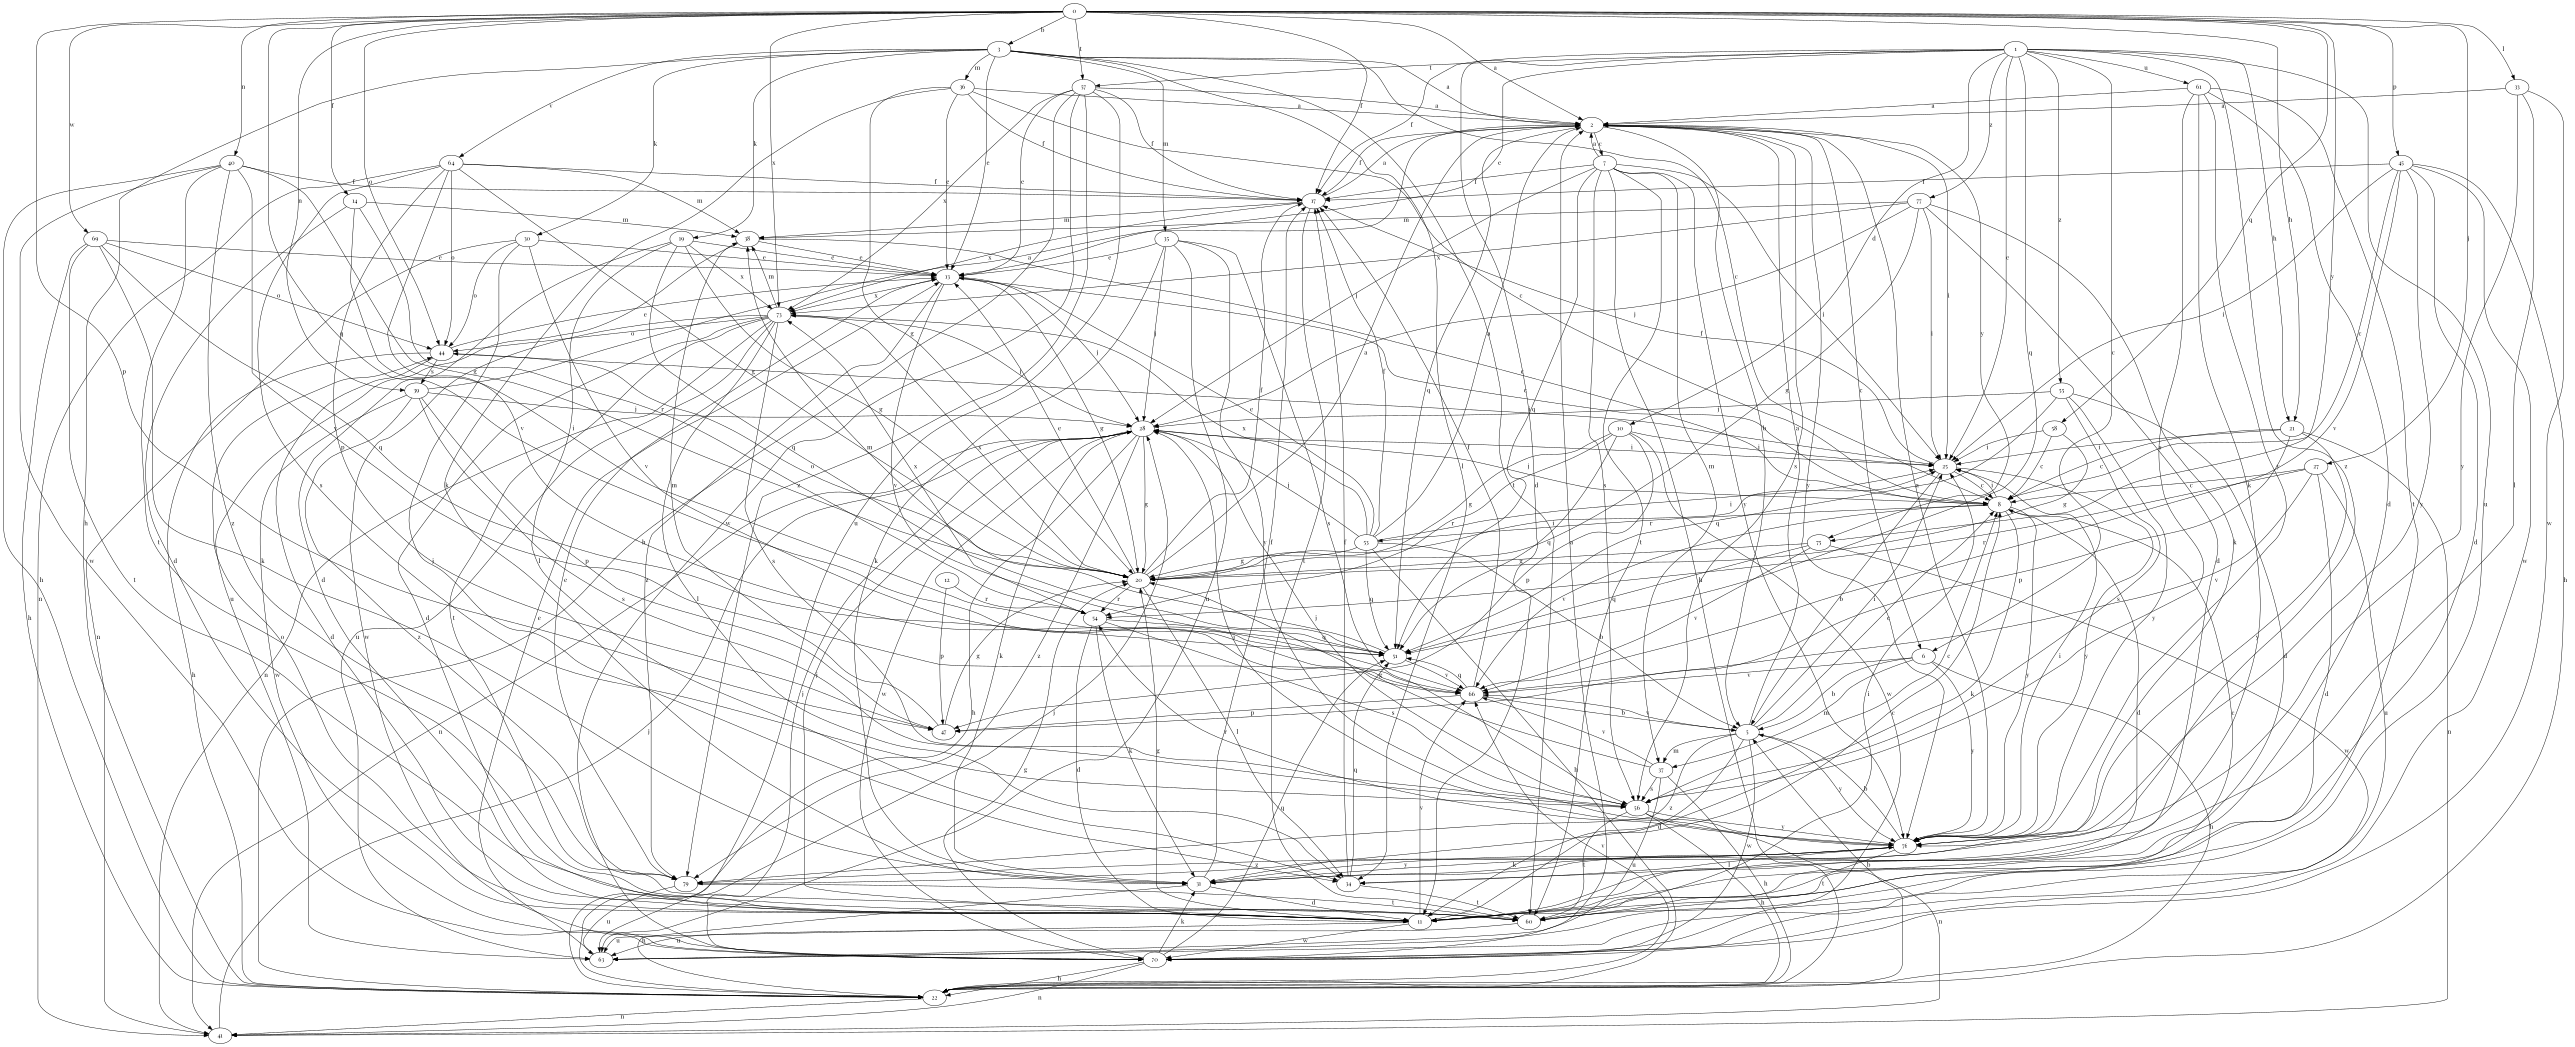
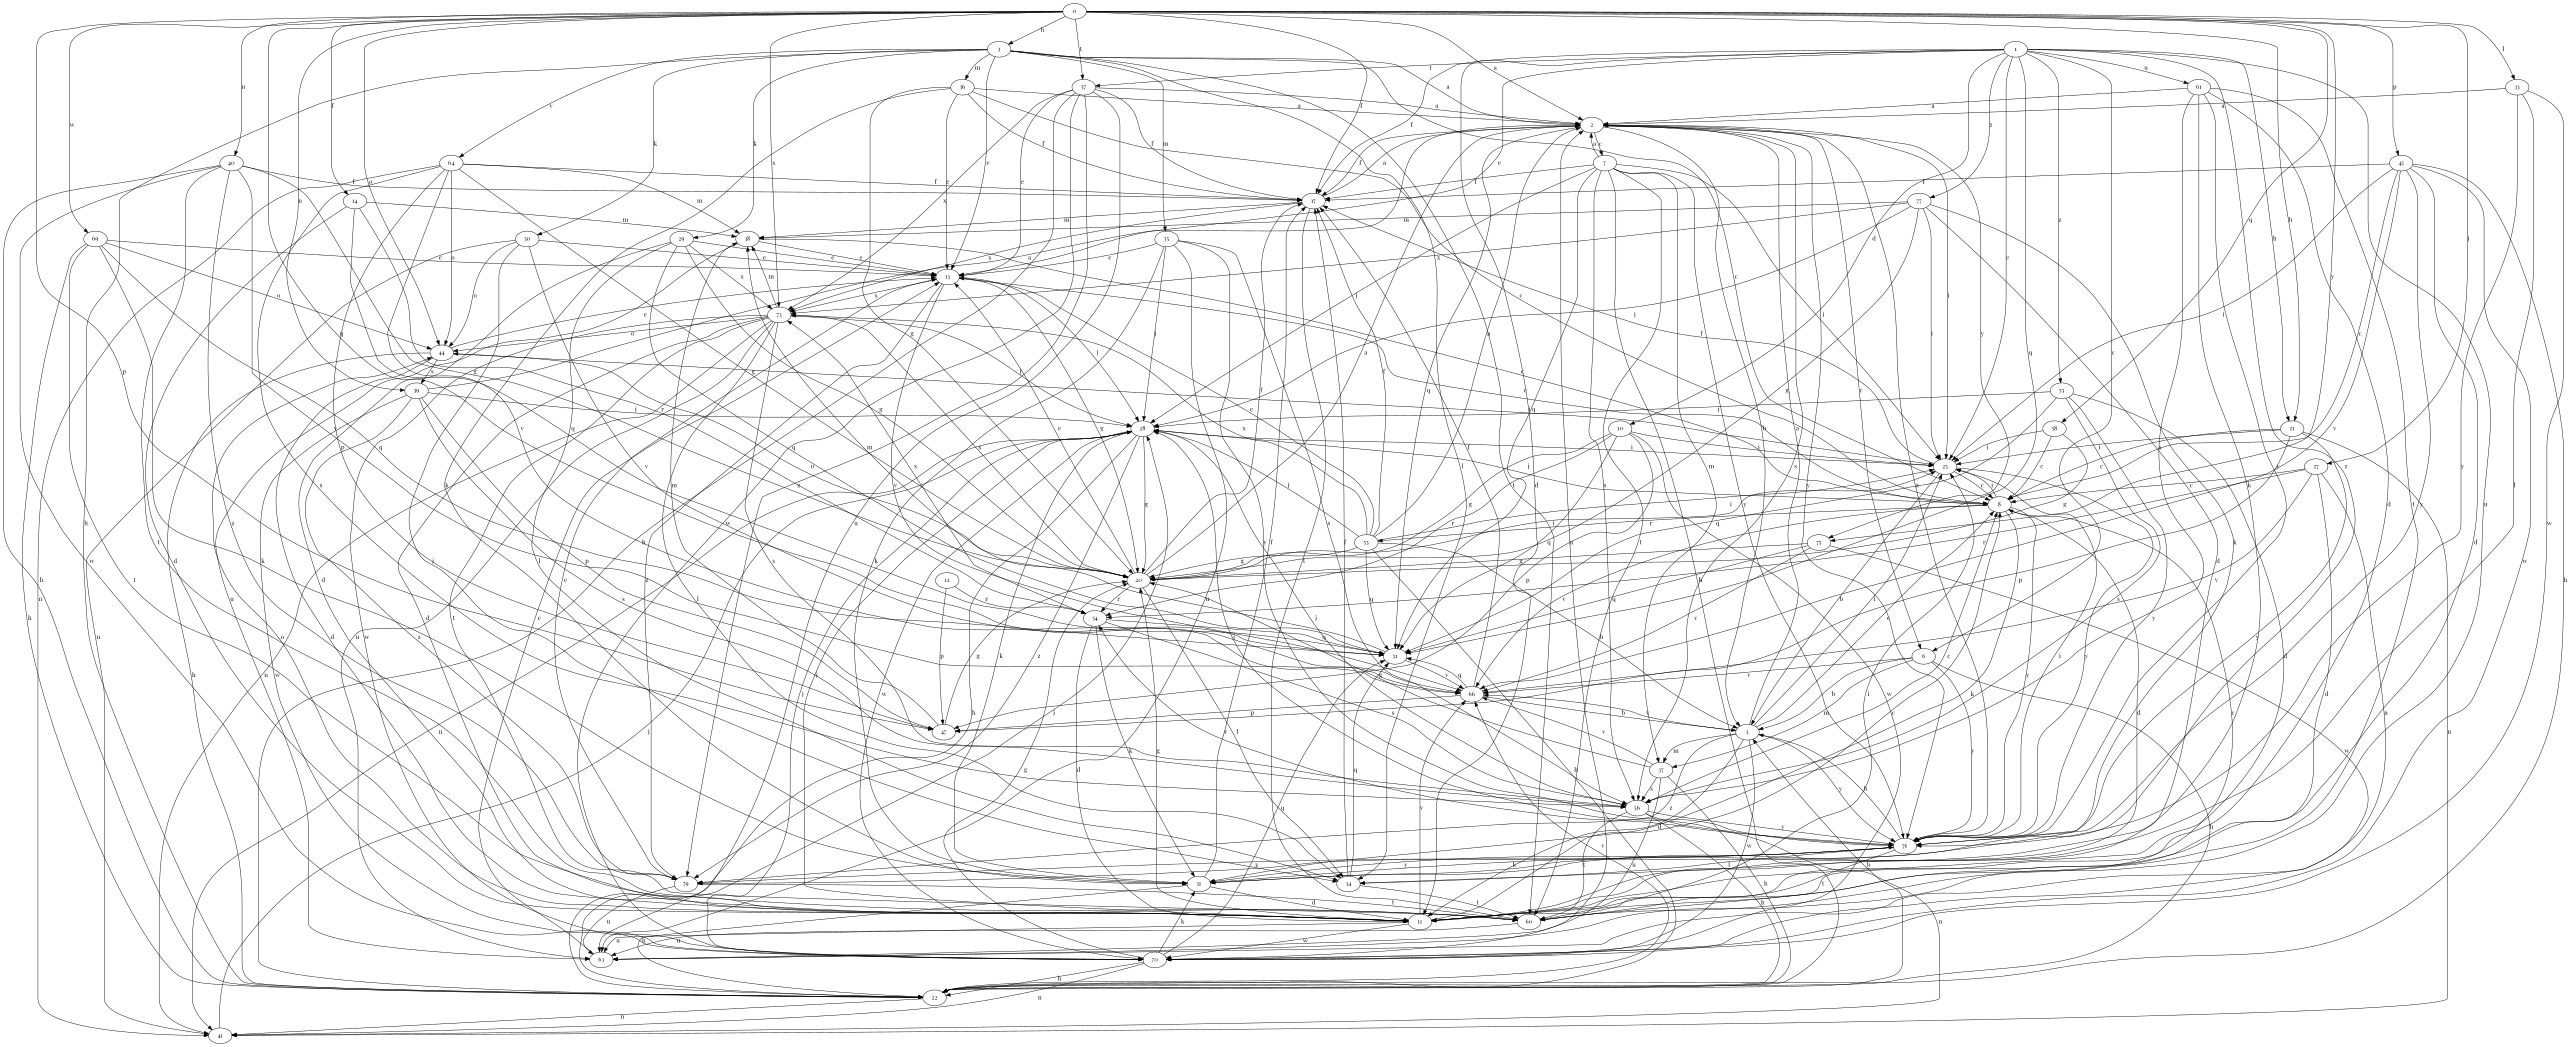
node "19": label "19" -> "29"
edge "14" -> "51": label "i" -> "q"
